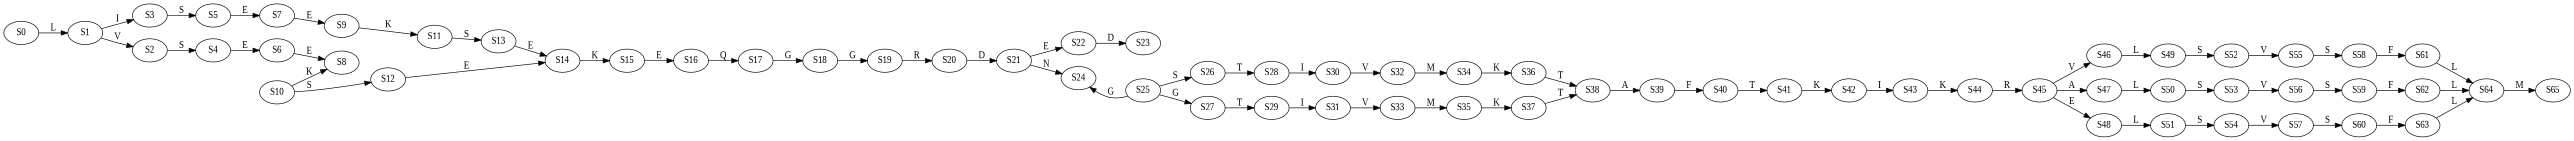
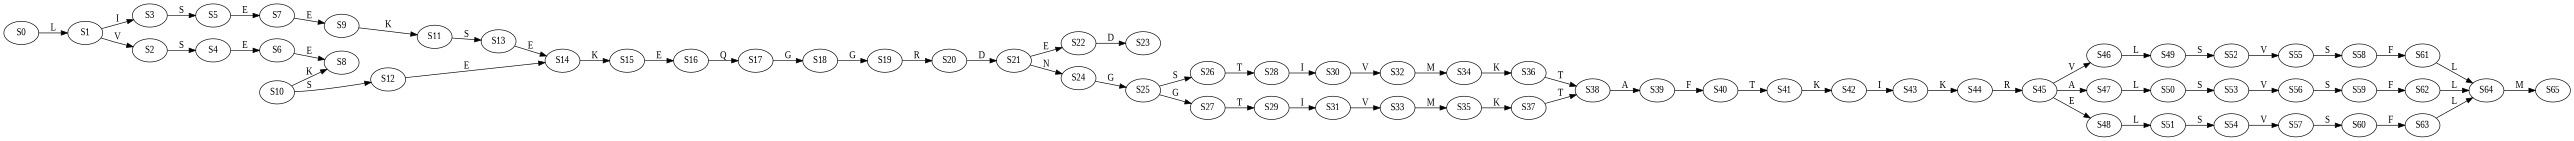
edge "S25" -> "S24": reversed
